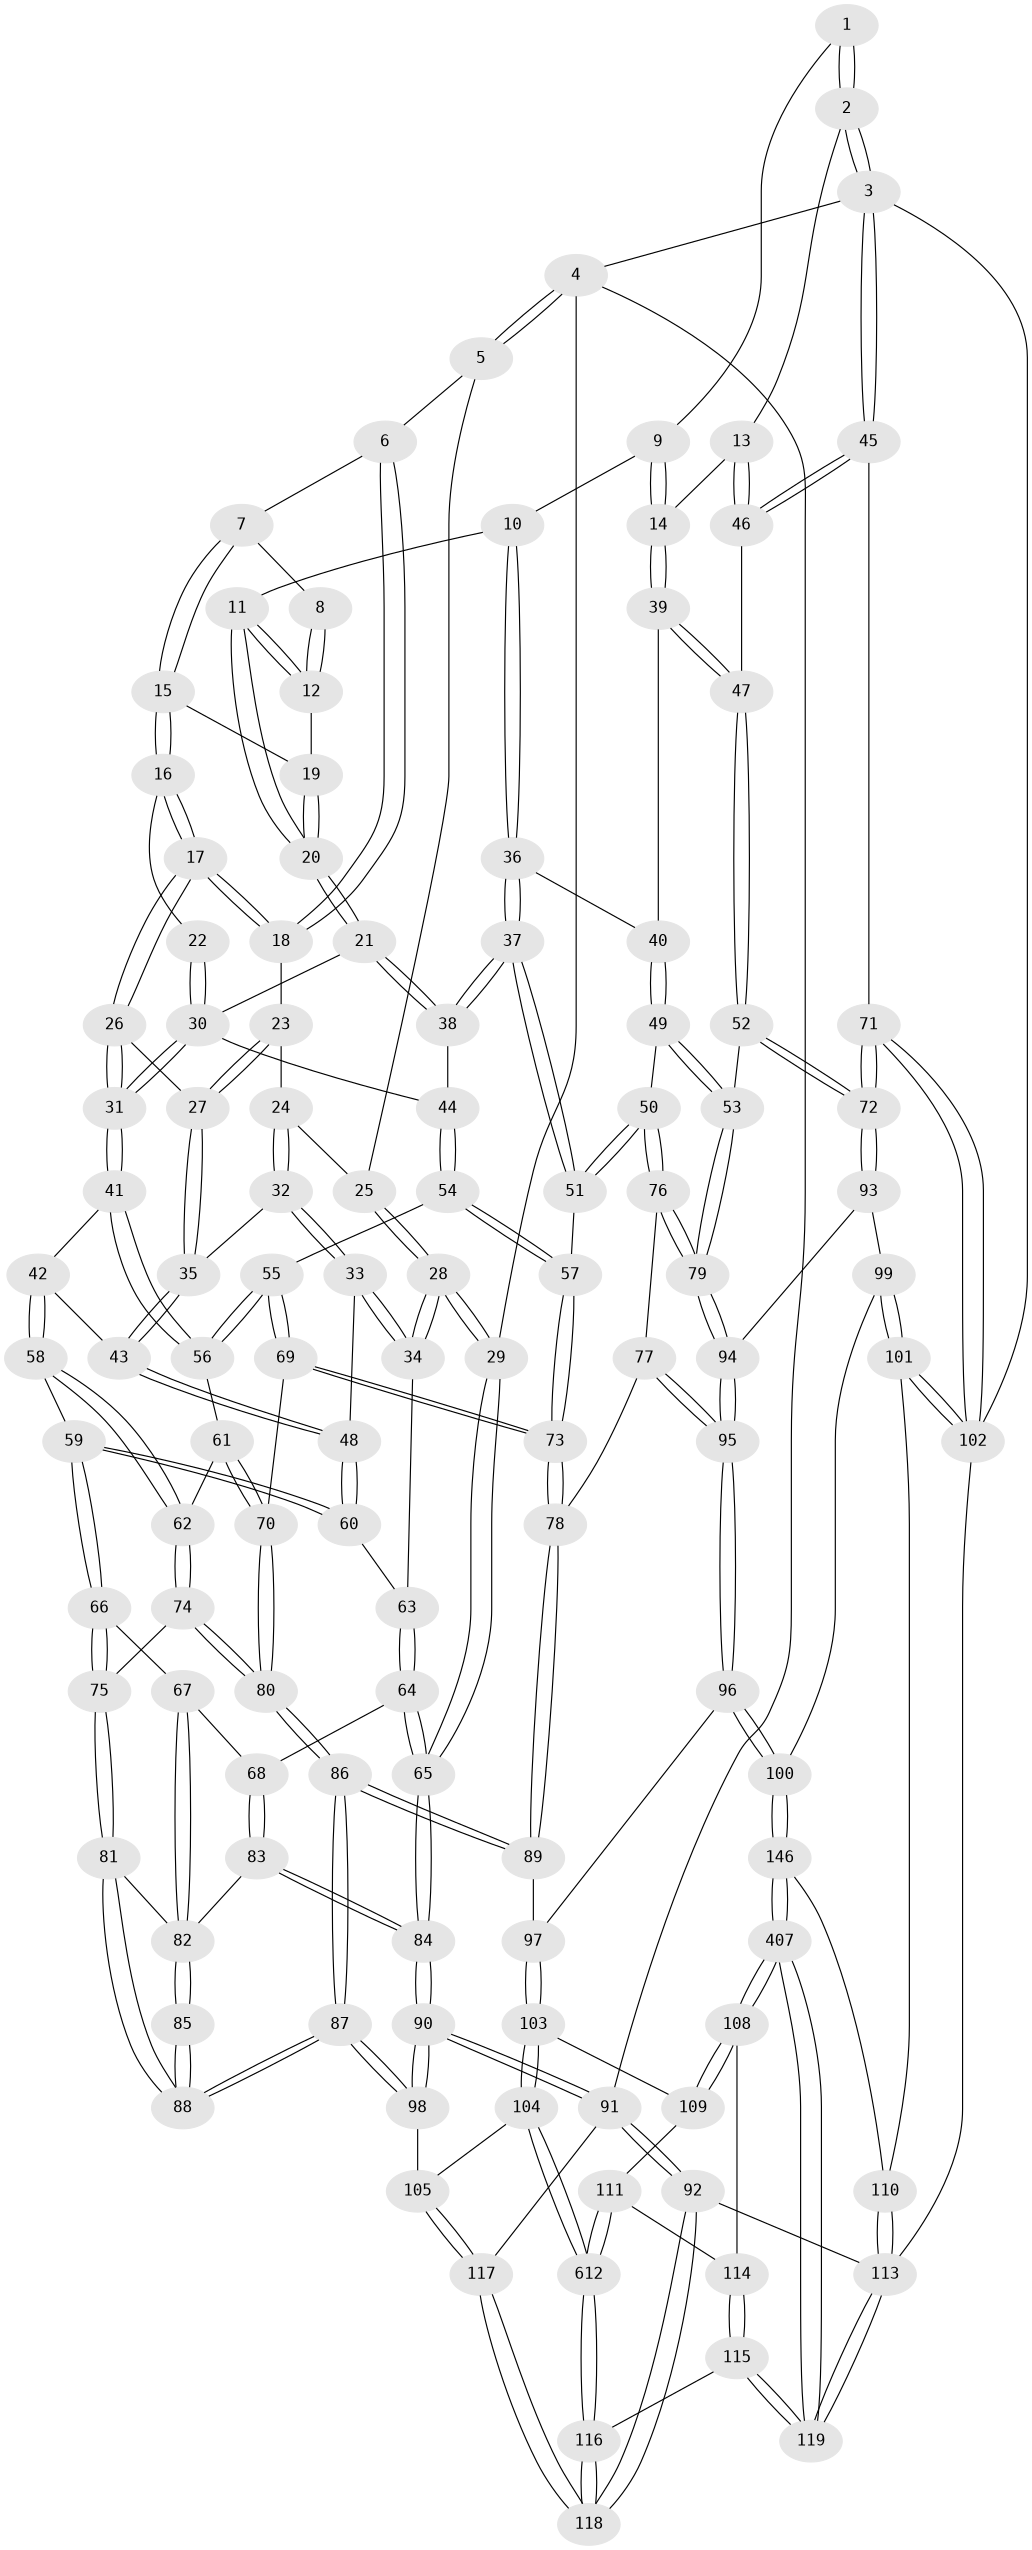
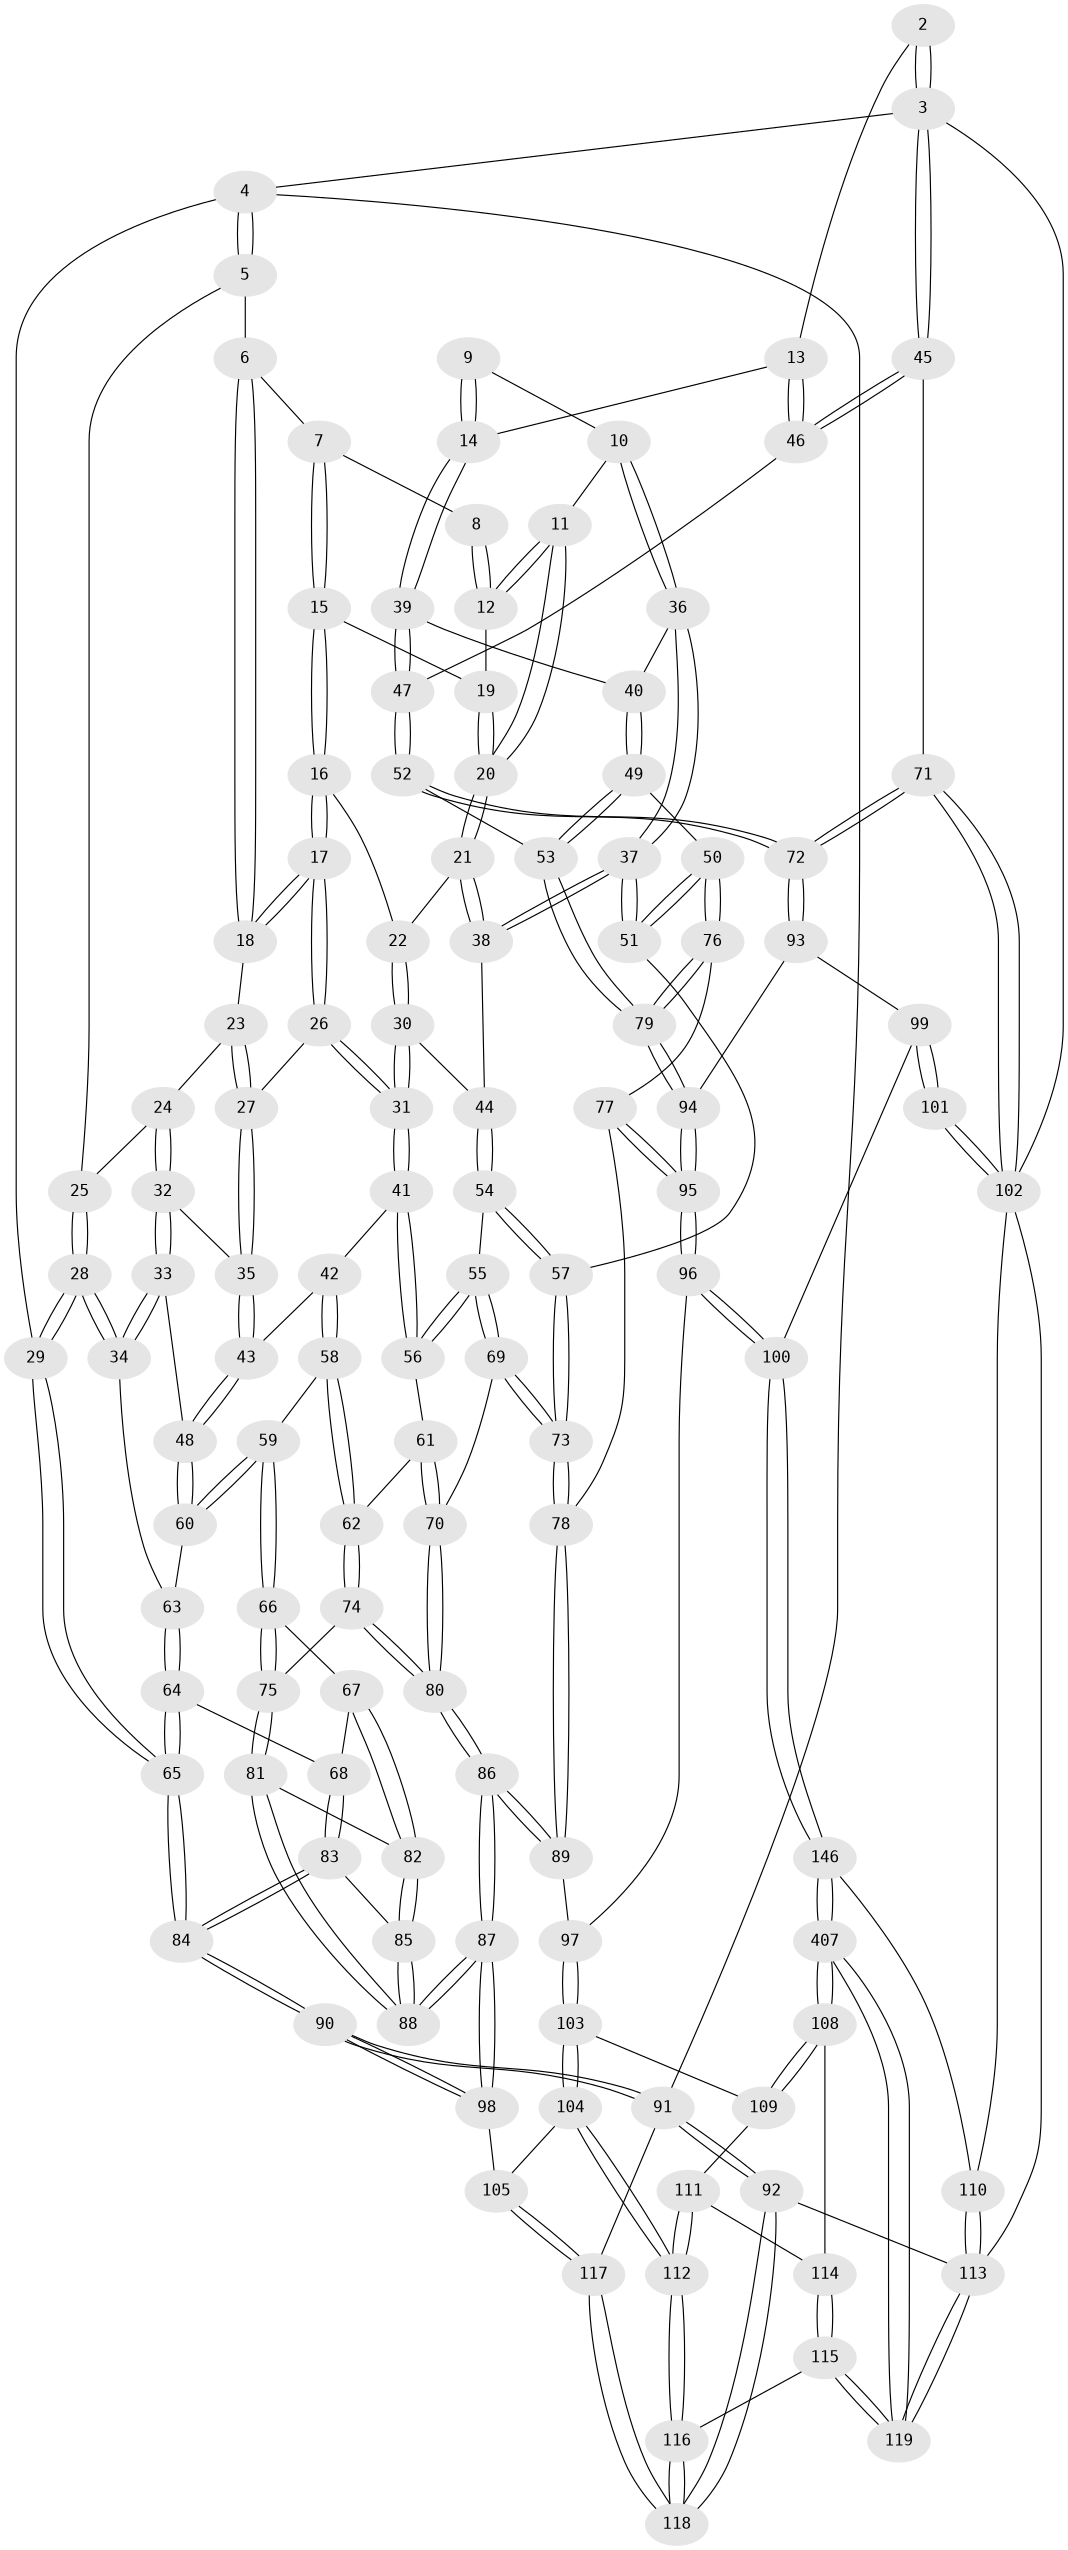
node "1": removed
edge "21" -- "30": now "21" -- "22"
edge "101" -- "110": now "102" -- "110"
edge "83" -- "82": now "83" -- "85"
node "612": label "612" -> "112"
